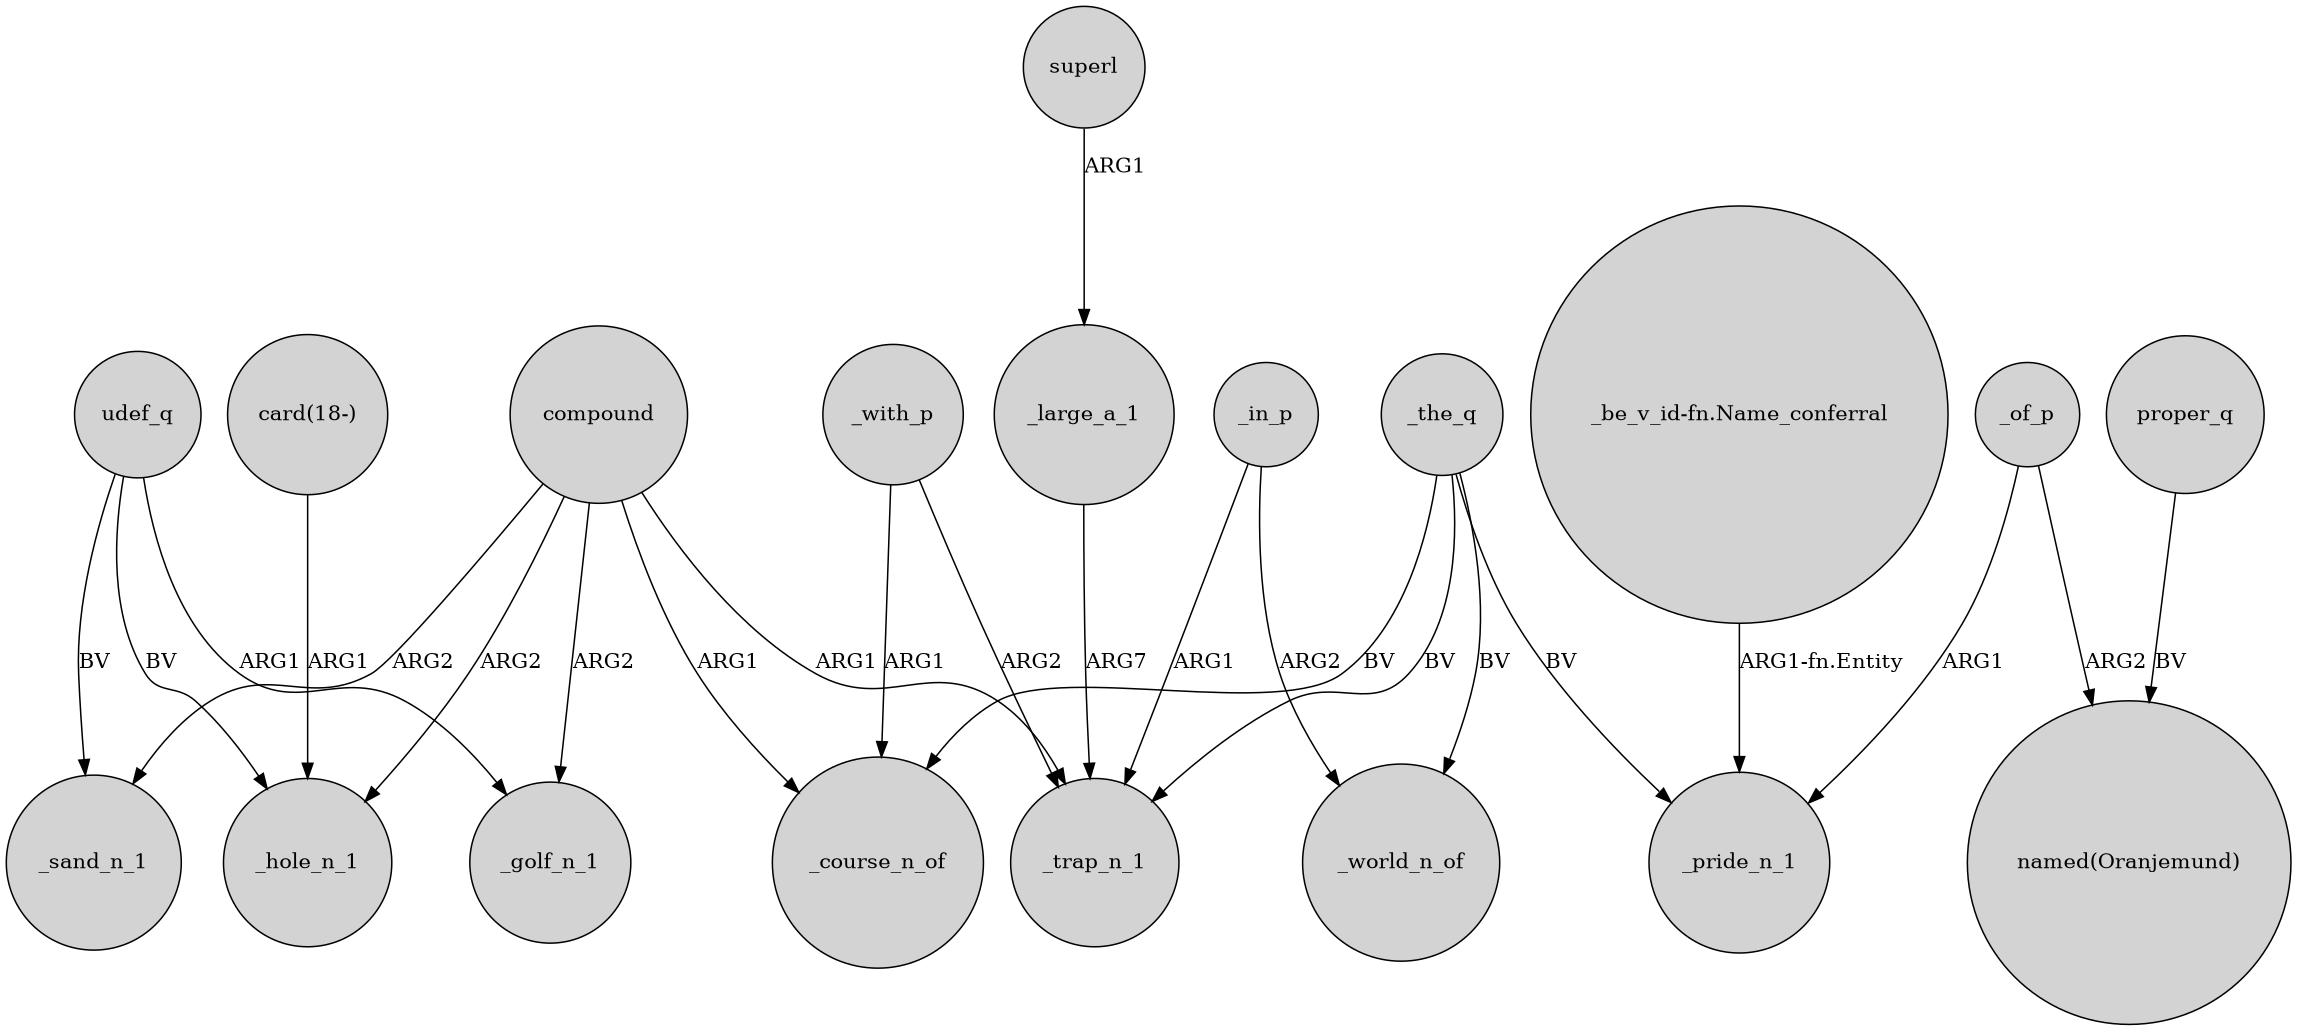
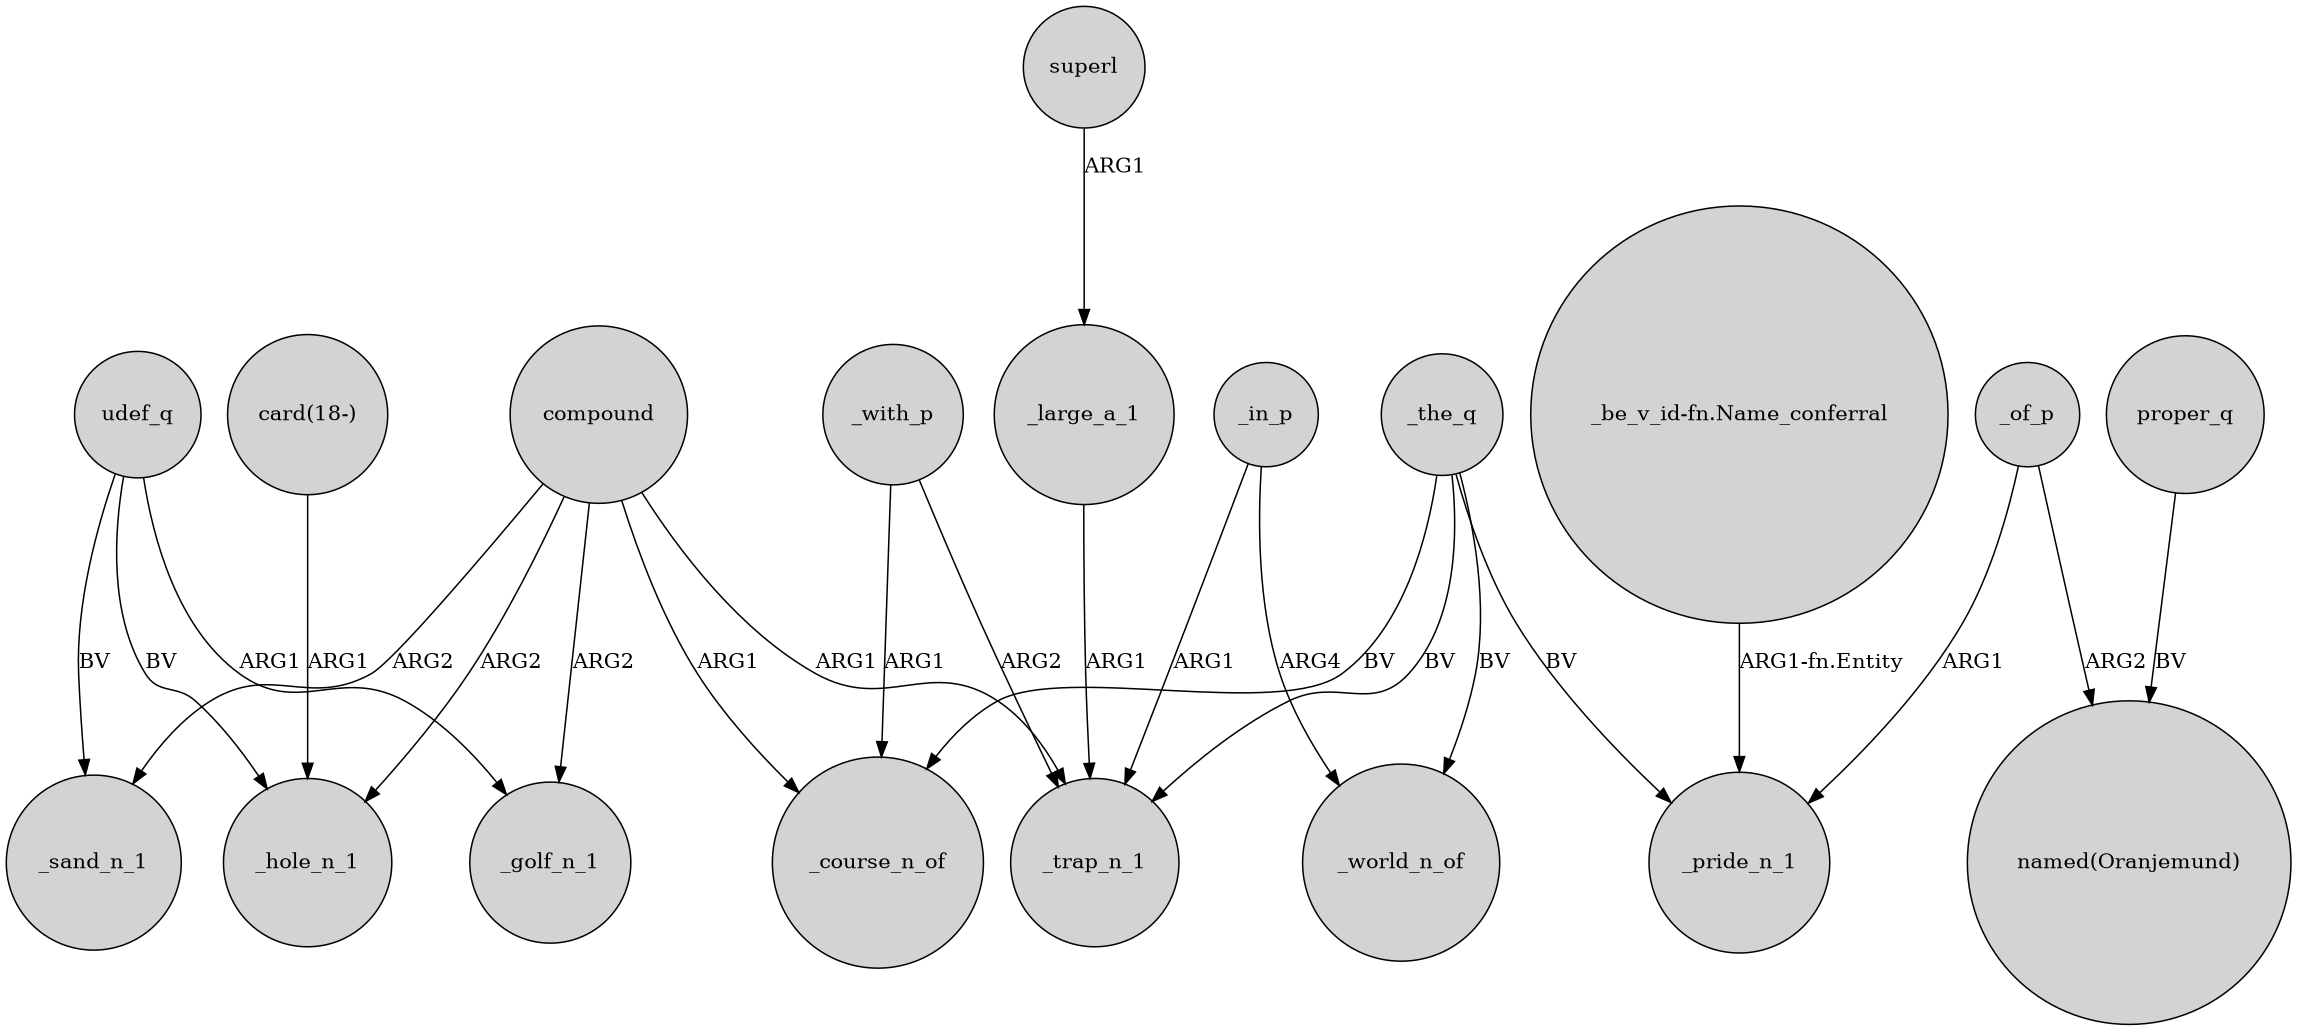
edge "_large_a_1" -> "_trap_n_1": label "ARG7" -> "ARG1"
edge "_in_p" -> "_world_n_of": label "ARG2" -> "ARG4"
